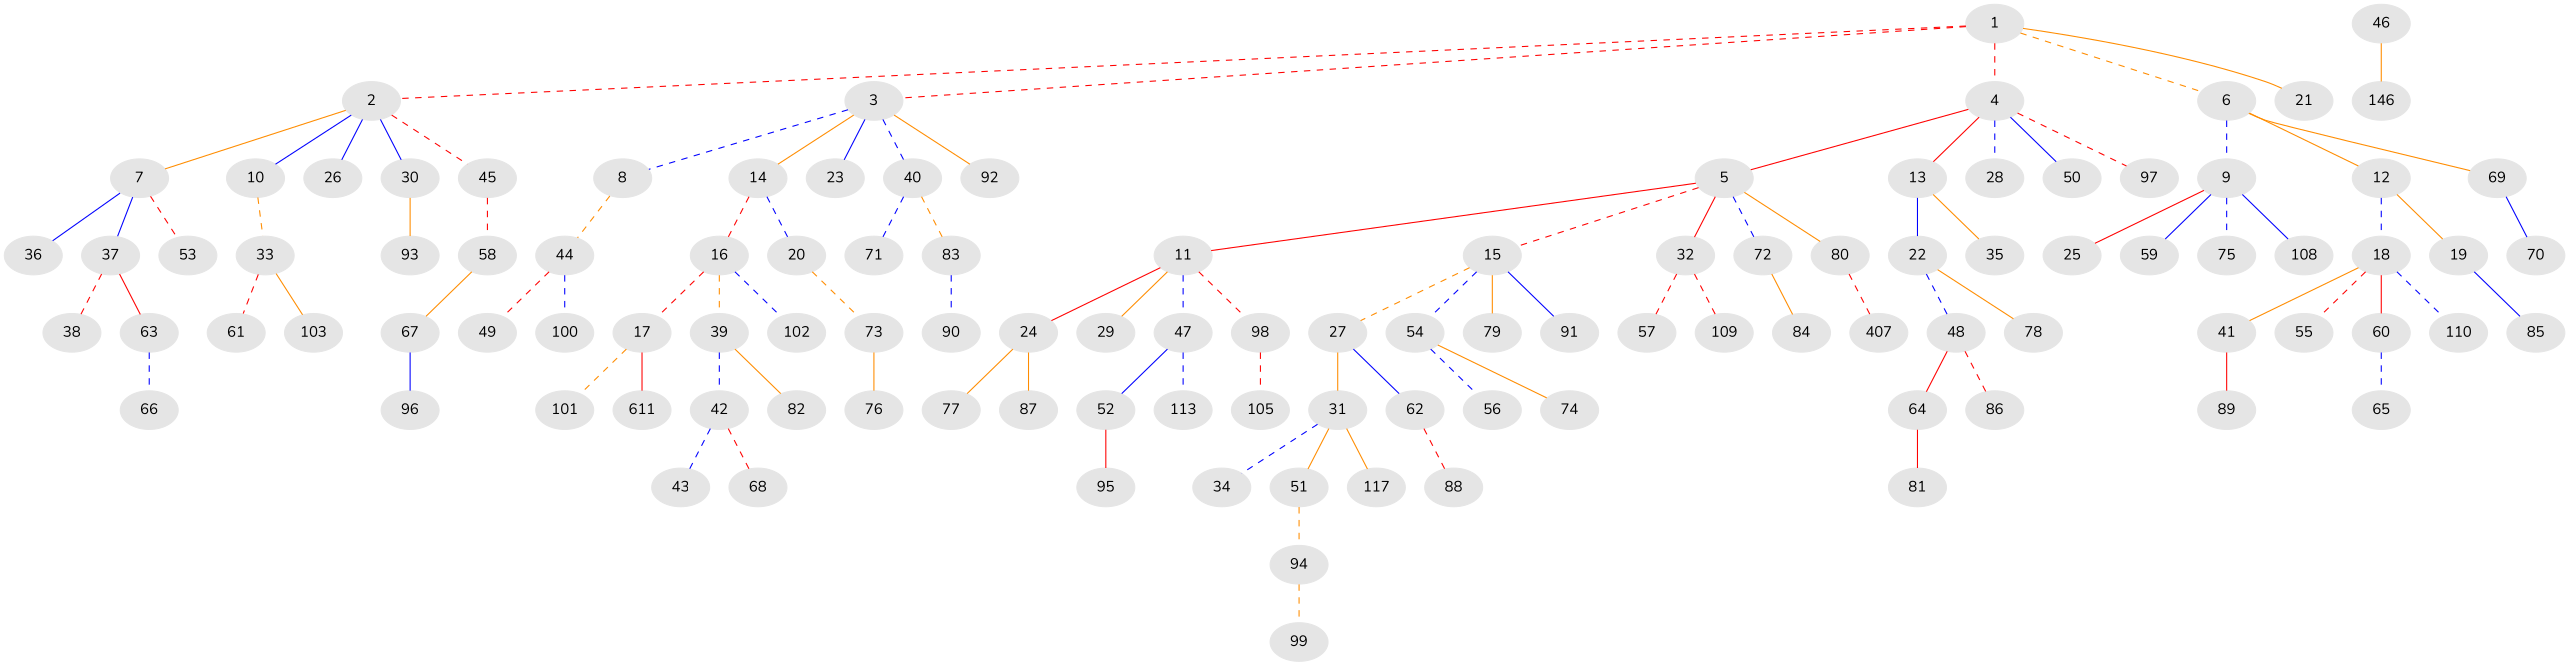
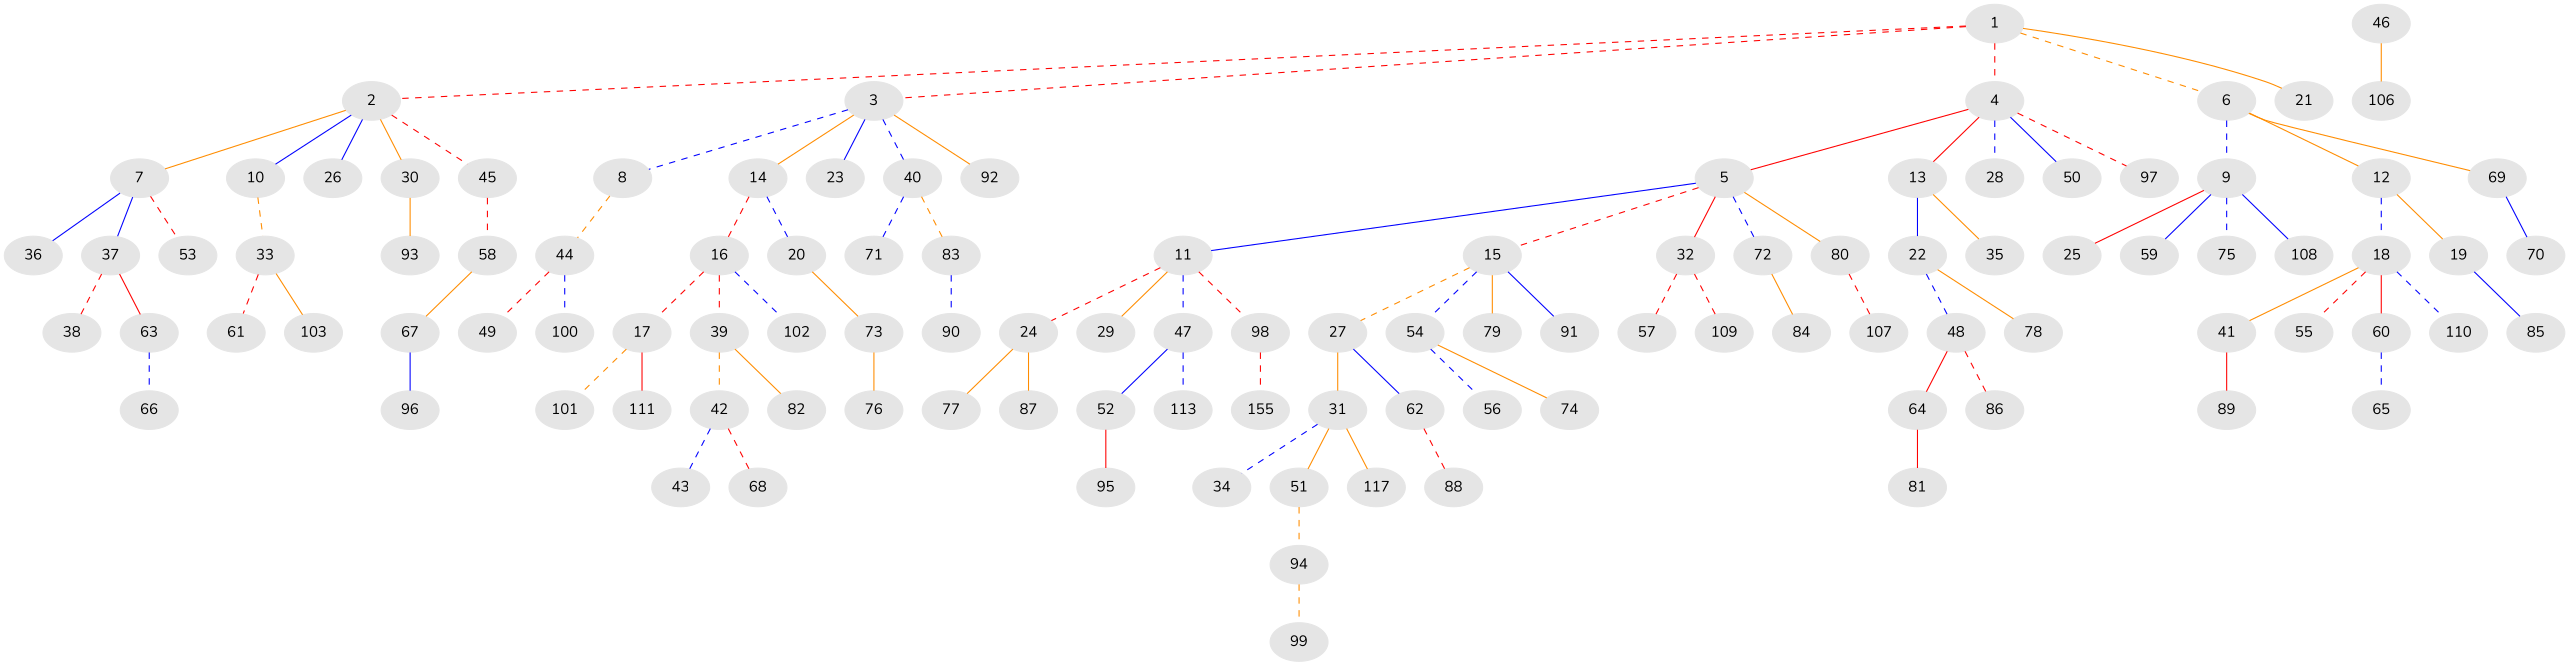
node "146": label "146" -> "106"
edge "2" -- "30": color blue -> darkorange
edge "5" -- "11": color red -> blue
edge "16" -- "39": color darkorange -> red
edge "20" -- "73": style dashed -> solid
edge "11" -- "24": style solid -> dashed
node "407": label "407" -> "107"
edge "39" -- "42": color blue -> darkorange
node "611": label "611" -> "111"
node "105": label "105" -> "155"
